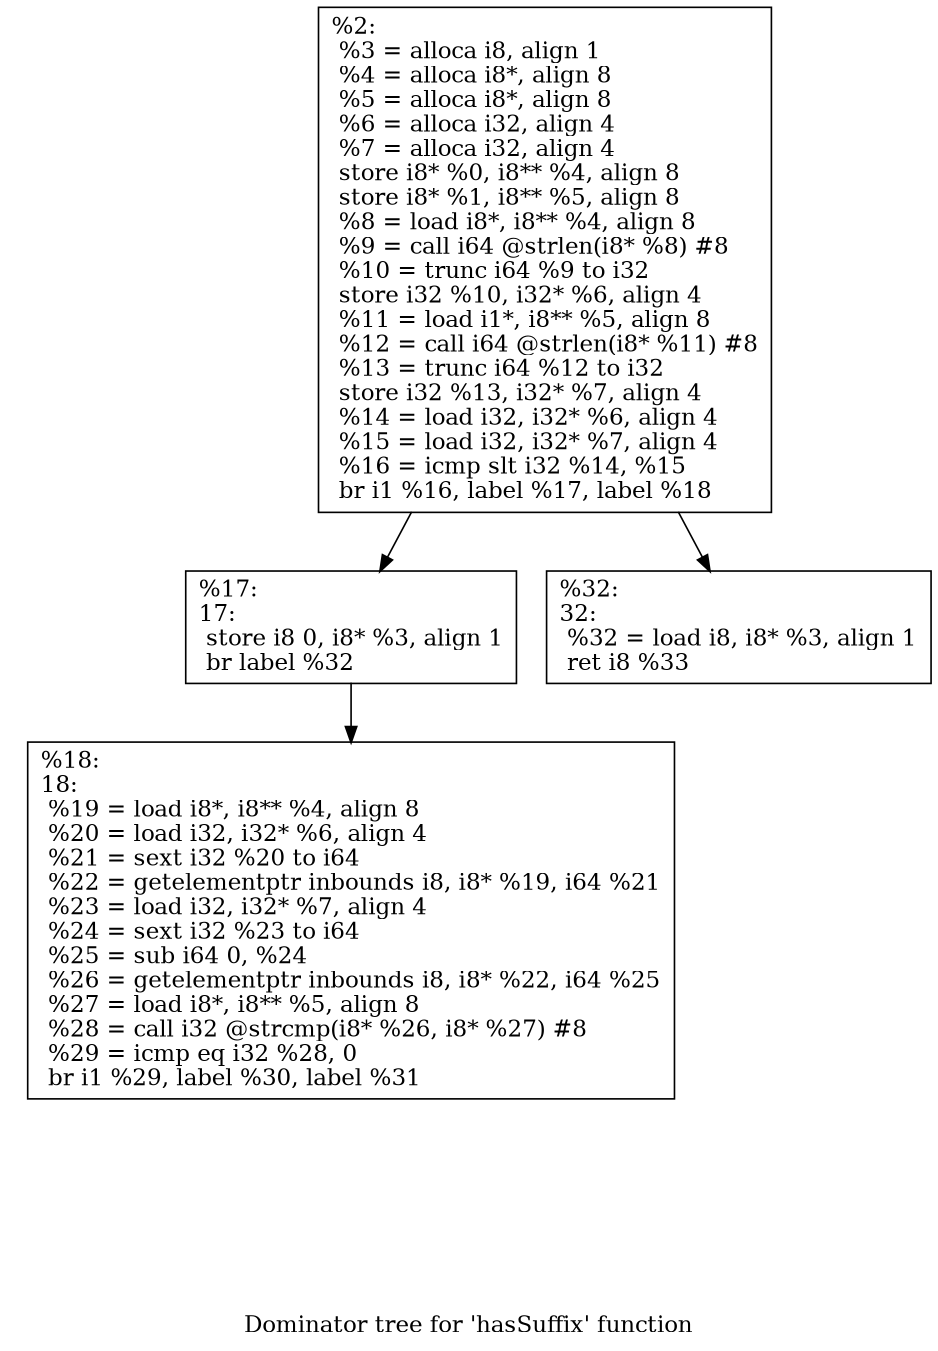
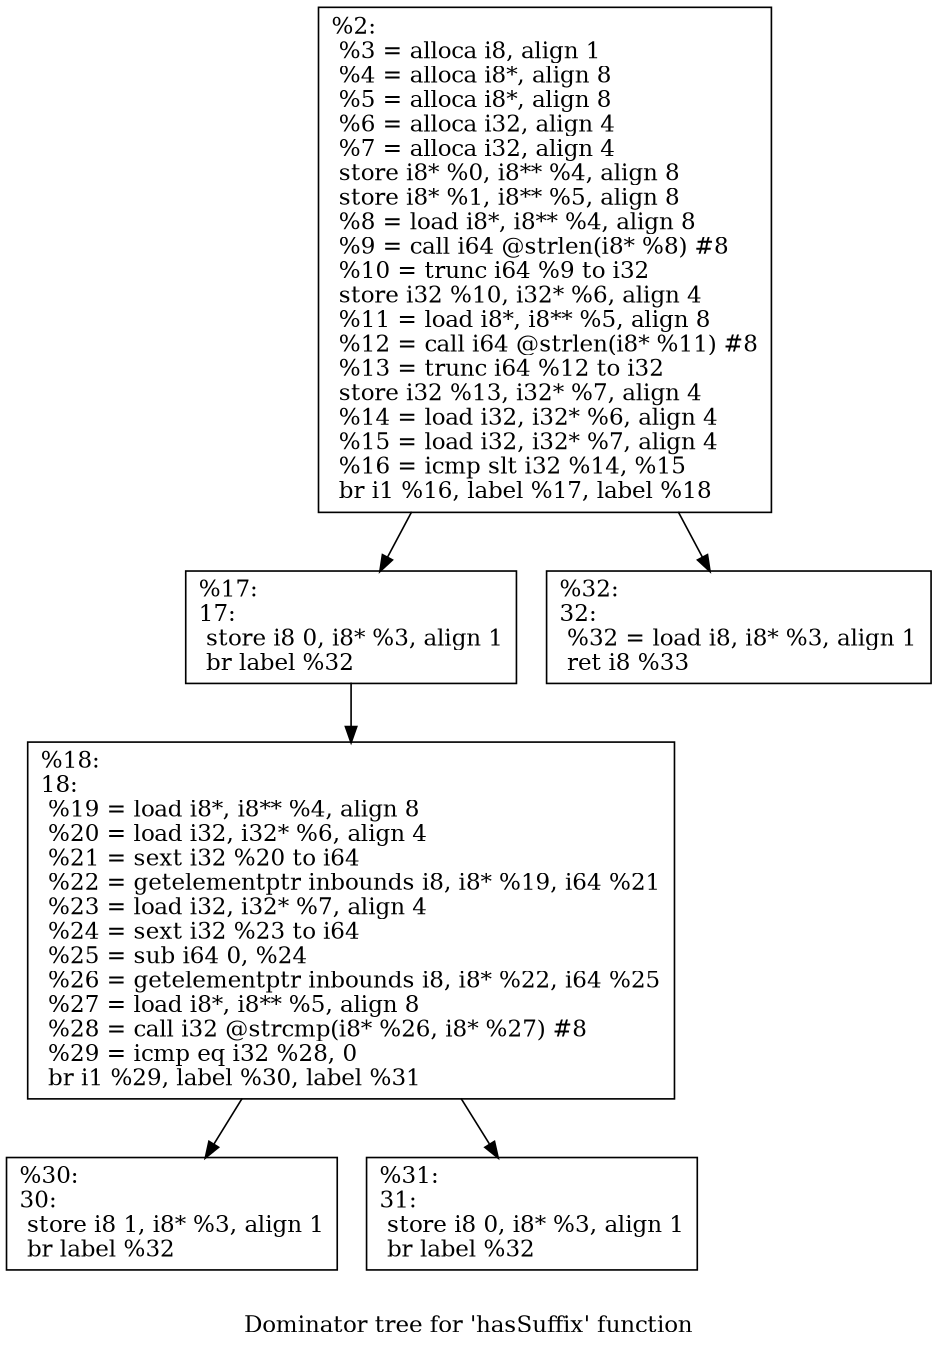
node "%2:": text "%11 = load i1*, i8** %5, align 8" -> "%11 = load i8*, i8** %5, align 8"
node "%30:": added
node "%31:": added
